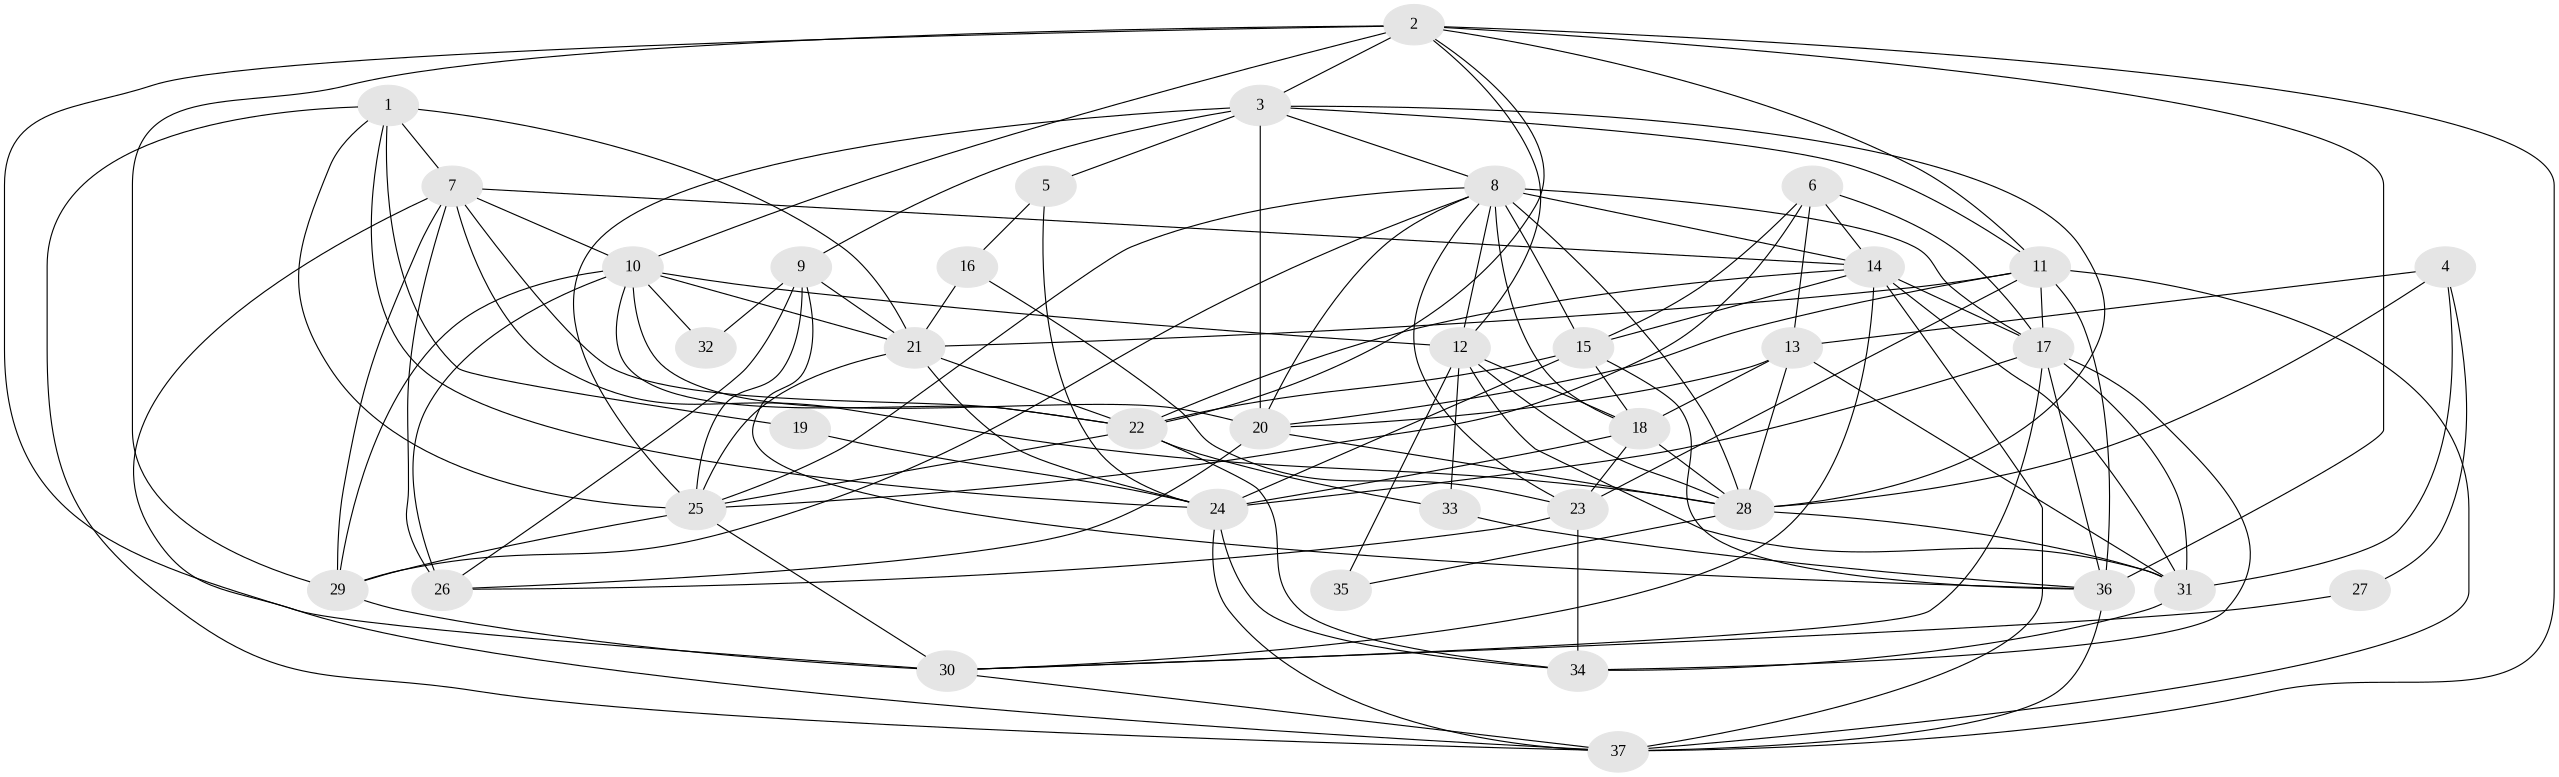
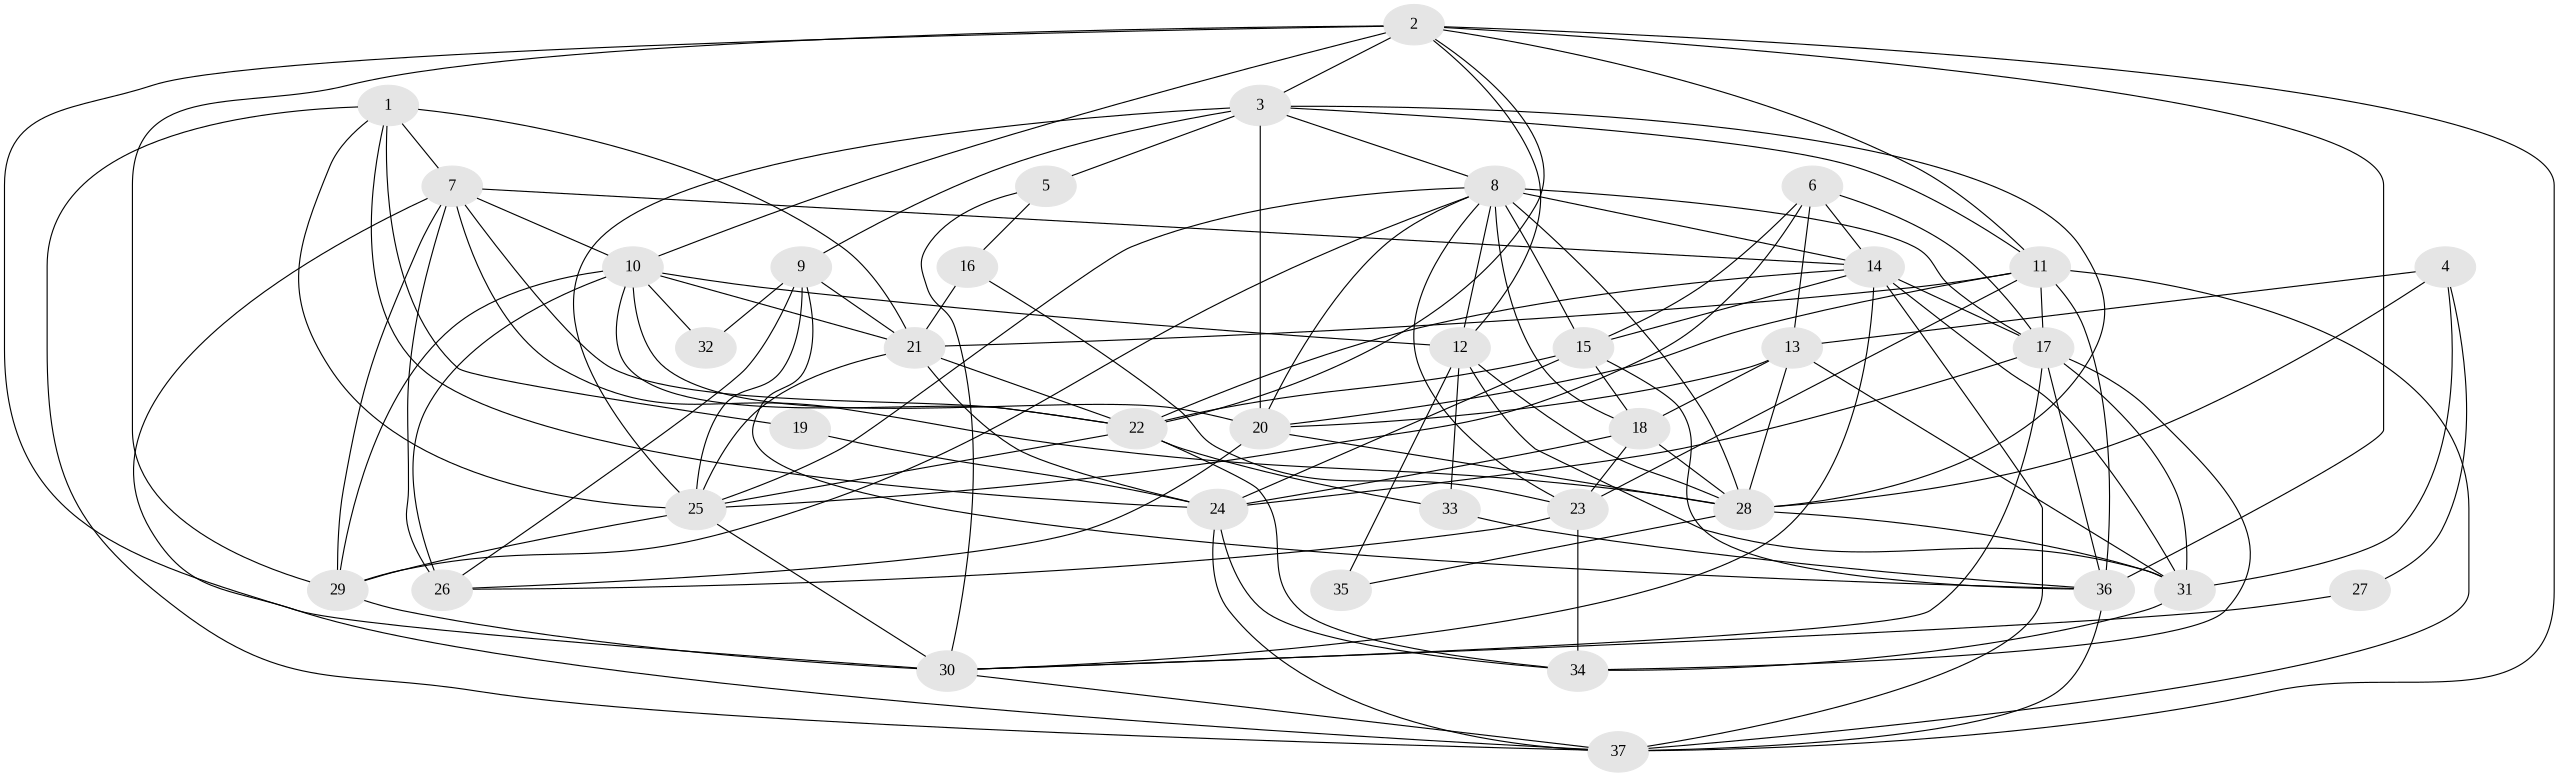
edge "5" -- "24": now "5" -- "30"
edge "12" -- "18": removed
